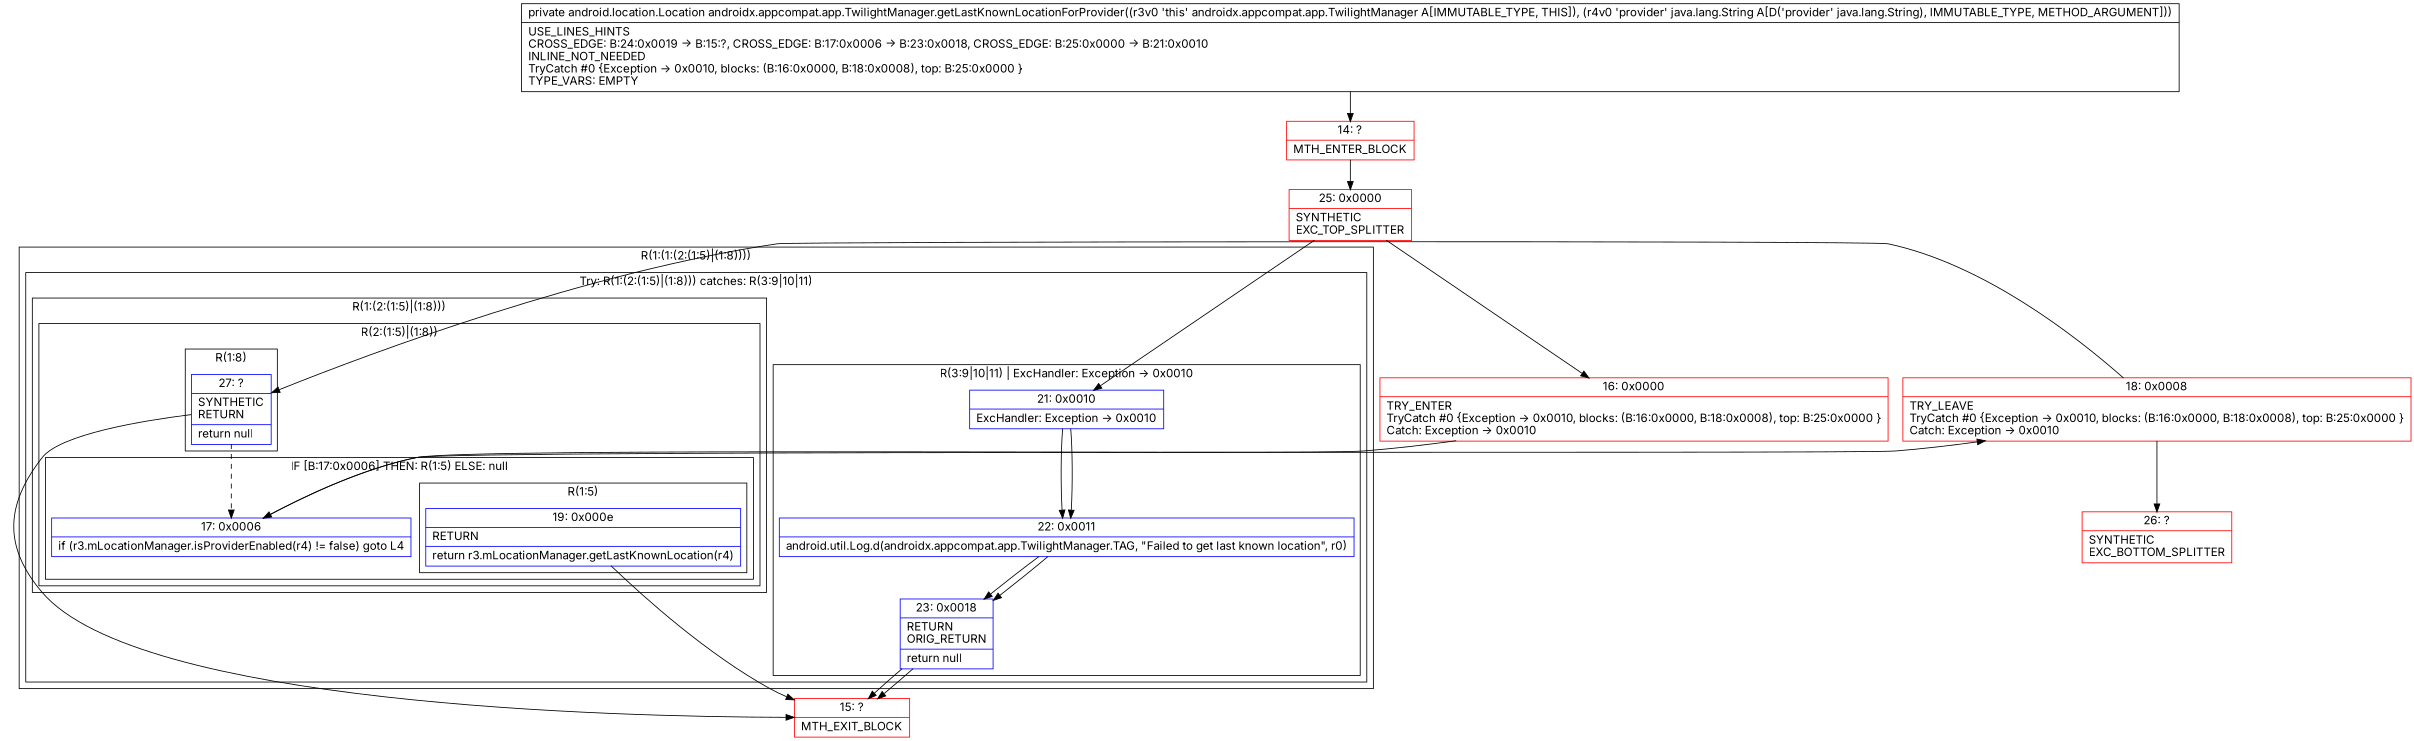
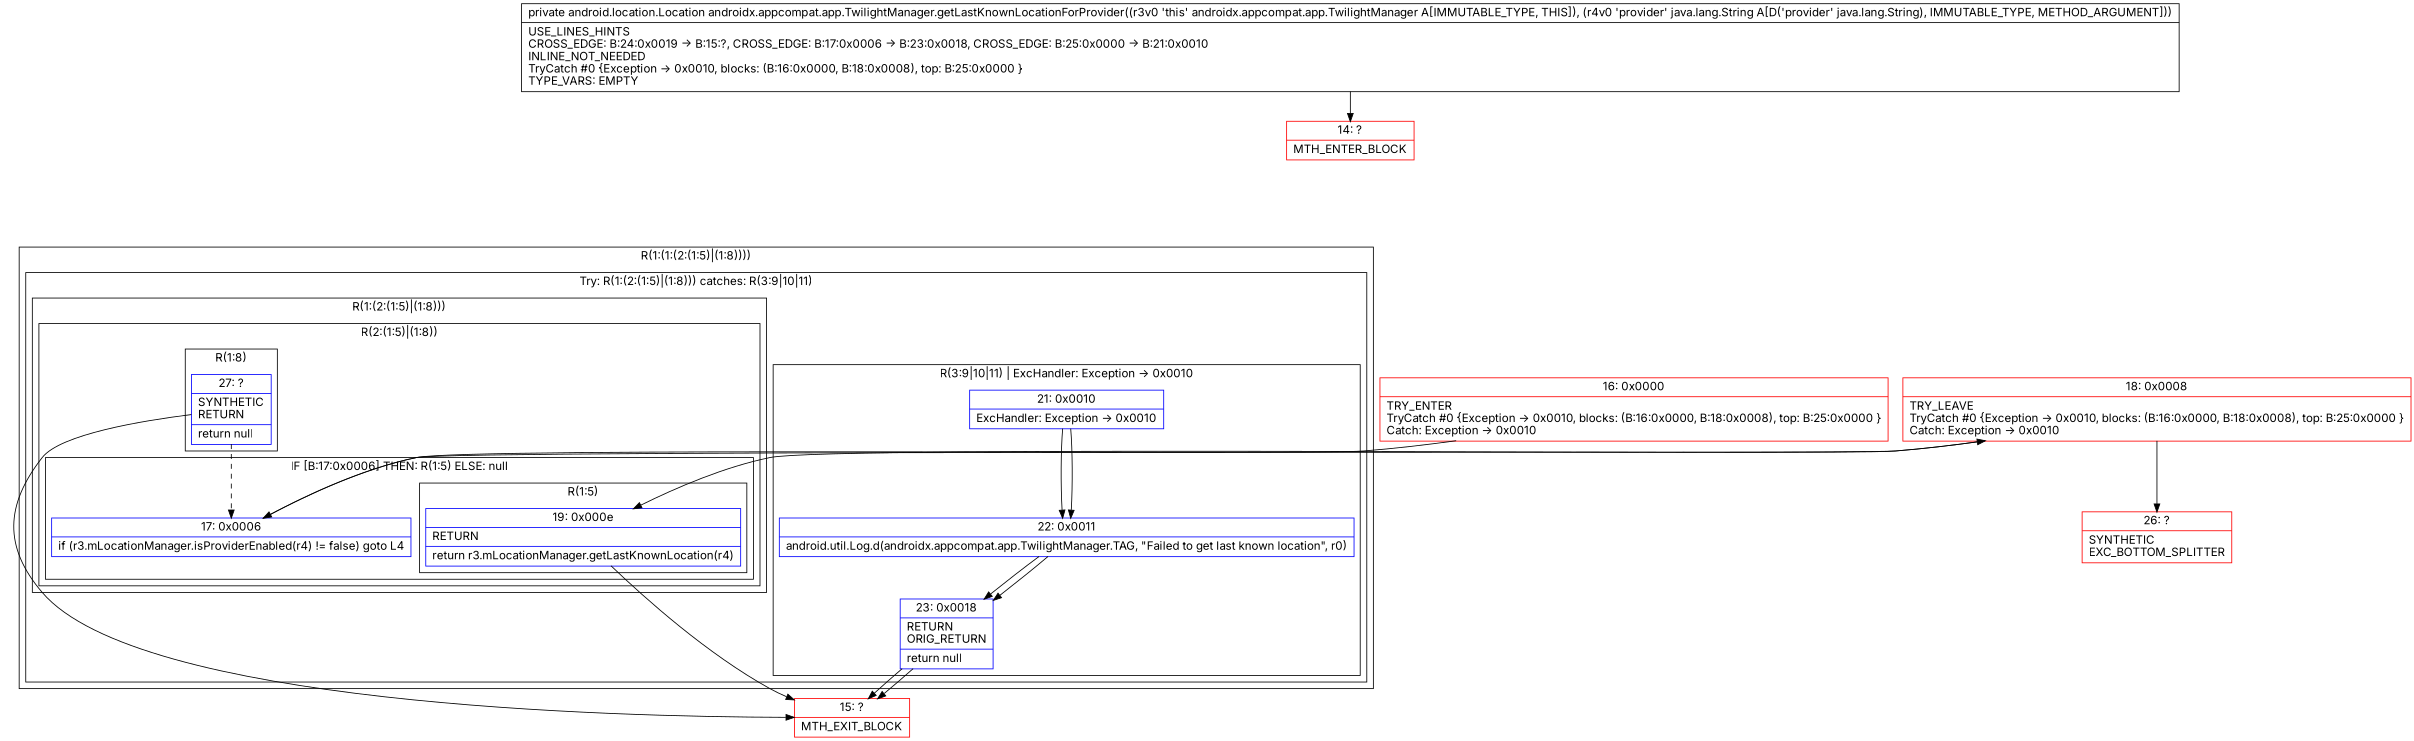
node "25: 0x0000": removed
edge "18: 0x0008" -> "27: ?": now "18: 0x0008" -> "19: 0x000e"
